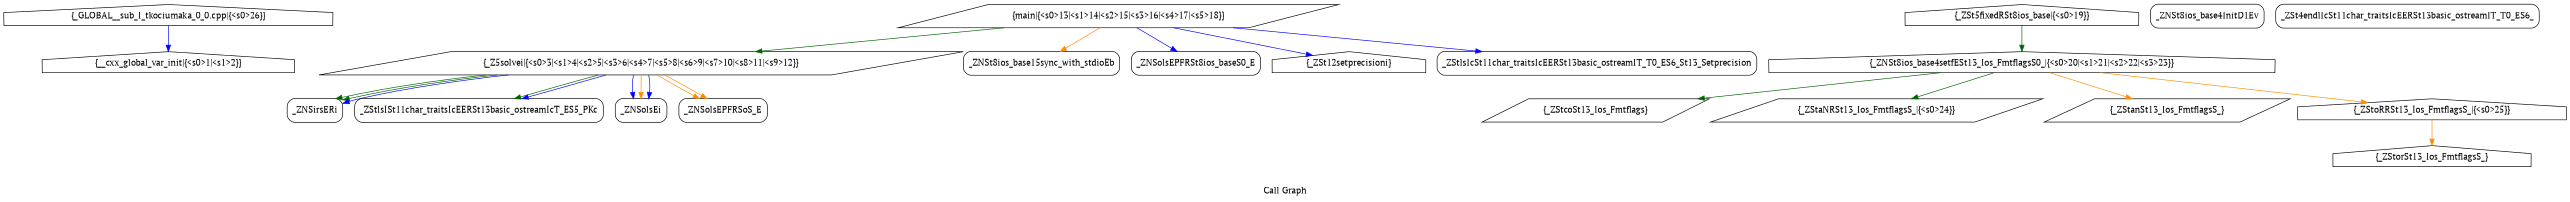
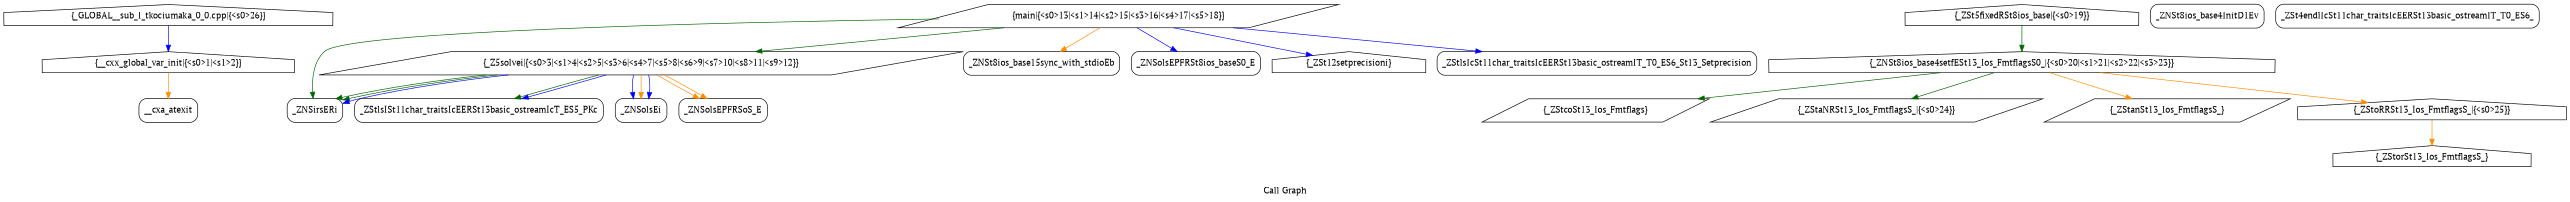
edge "{main|{<s0>13|<s1>14|<s2>15|<s3>16|<s4>17|<s5>18}}" -> "_ZNSirsERi": added
node "__cxa_atexit": added
